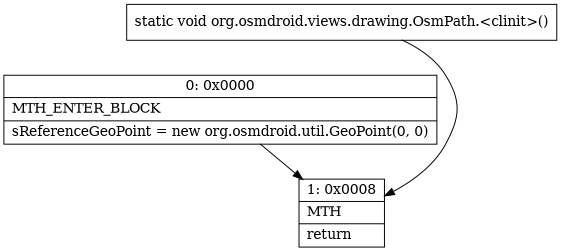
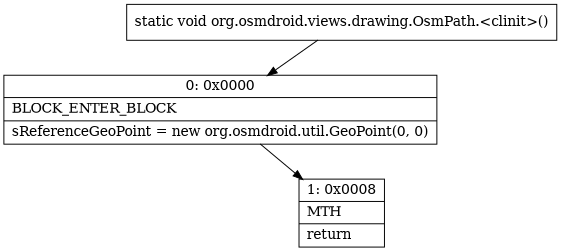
node "0: 0x0000": text "MTH_ENTER_BLOCK" -> "BLOCK_ENTER_BLOCK"
edge "static void org.osmdroid.views.drawing.OsmPath.<clinit>()" -> "1: 0x0008": now "static void org.osmdroid.views.drawing.OsmPath.<clinit>()" -> "0: 0x0000"
